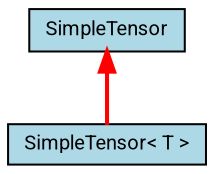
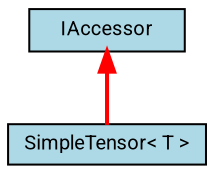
node "SimpleTensor": label "SimpleTensor" -> "IAccessor"
